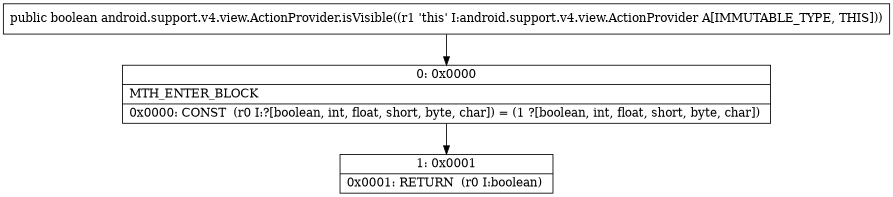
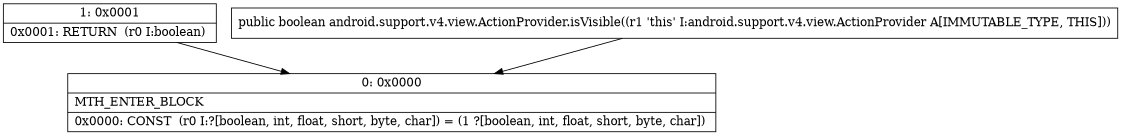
edge "0: 0x0000" -> "1: 0x0001": reversed
